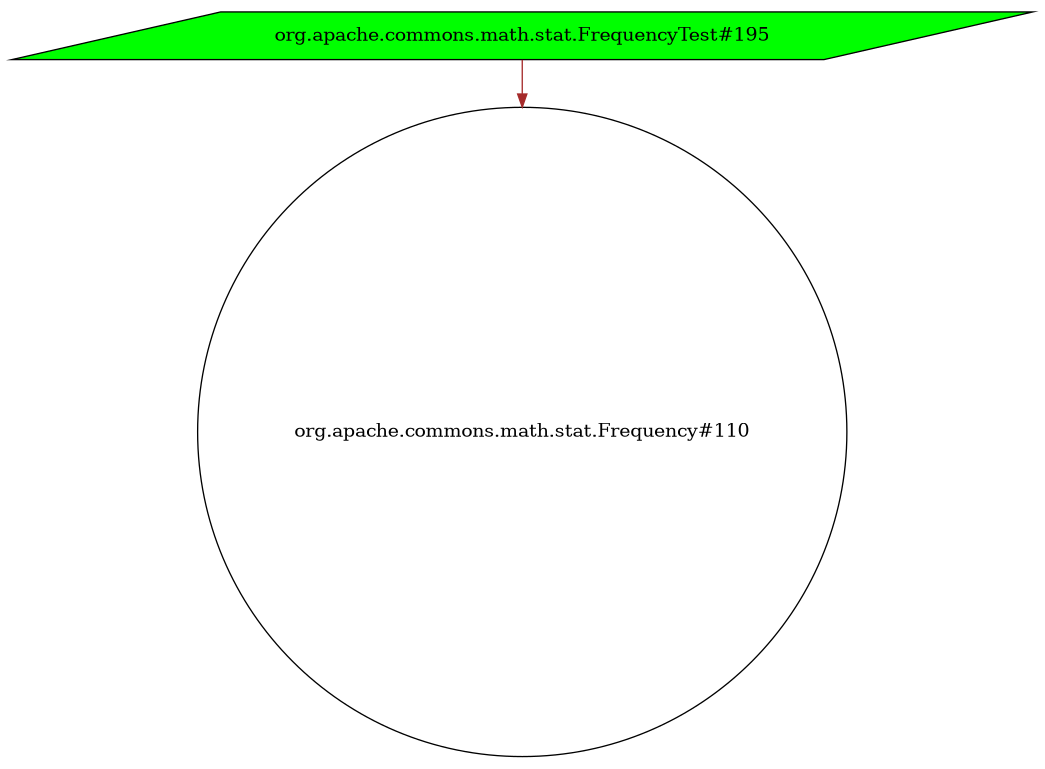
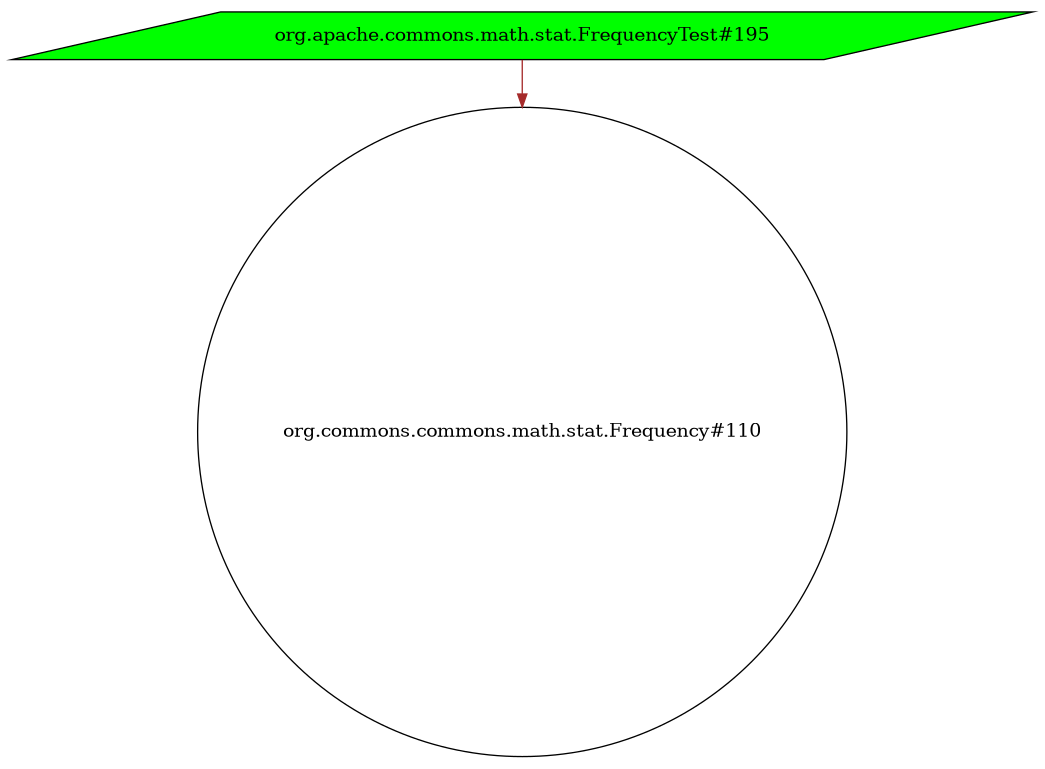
node "org.apache.commons.math.stat.Frequency#110": label "org.apache.commons.math.stat.Frequency#110" -> "org.commons.commons.math.stat.Frequency#110"
